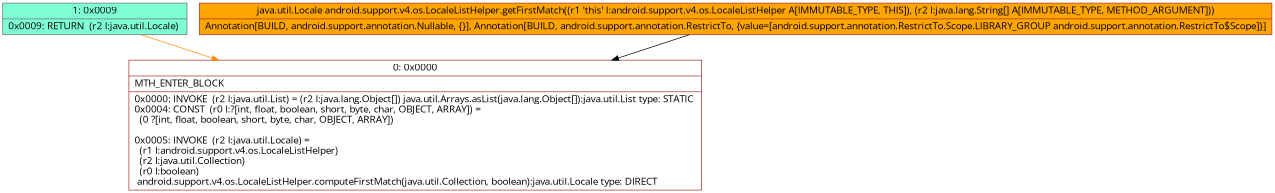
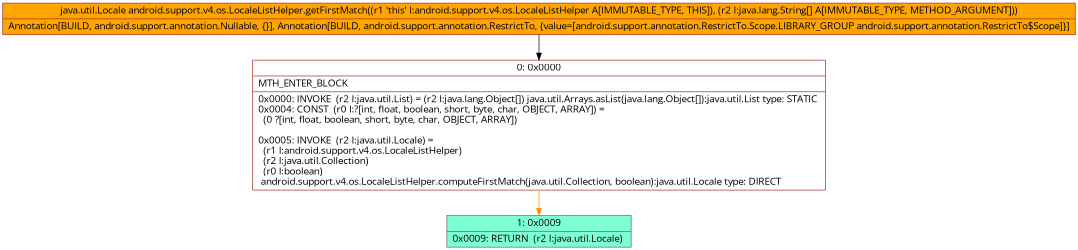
edge "1: 0x0009" -> "0: 0x0000": reversed
